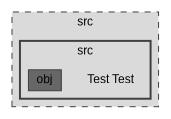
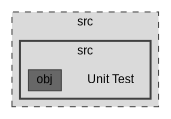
node "Test Test": label "Test Test" -> "Unit Test"
